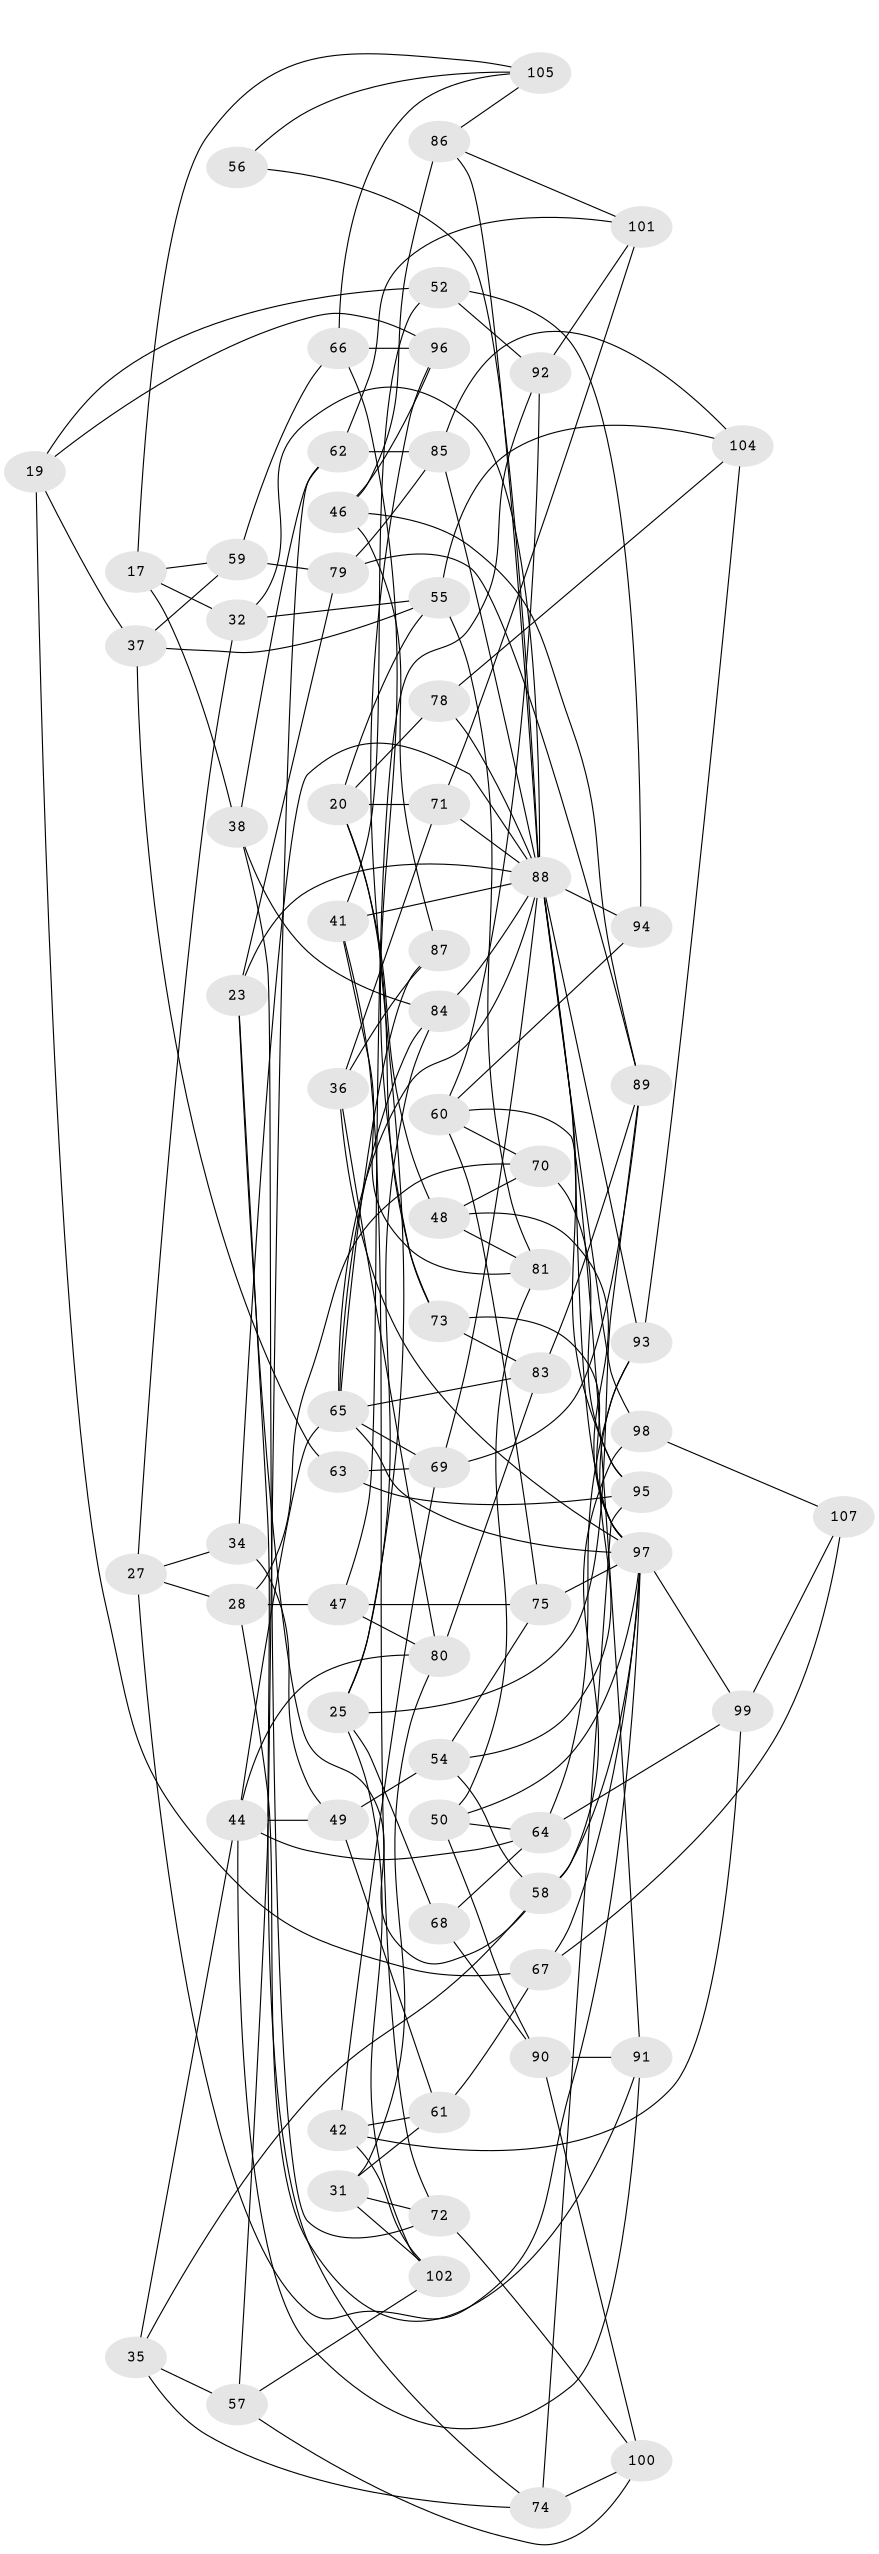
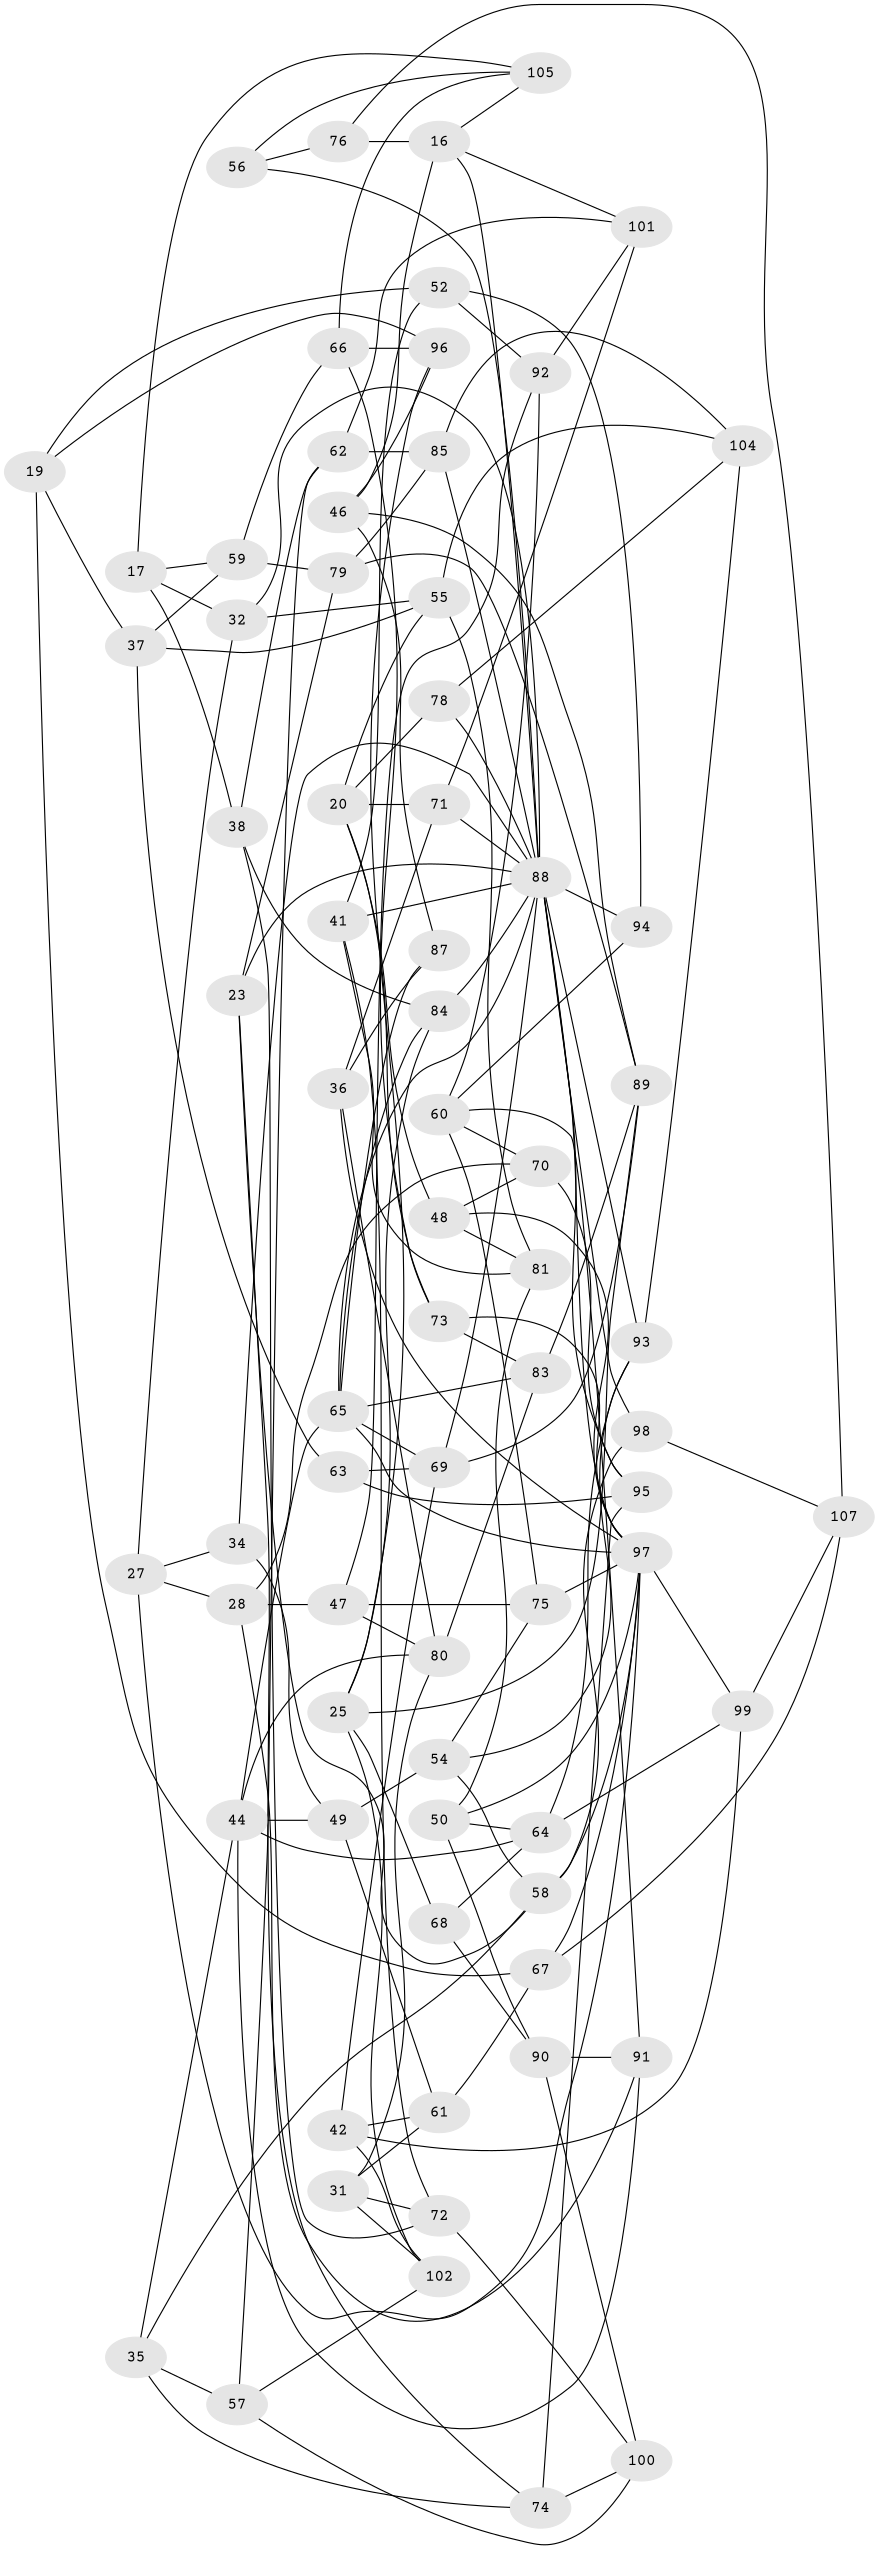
node "76": added
node "86": label "86" -> "16"
